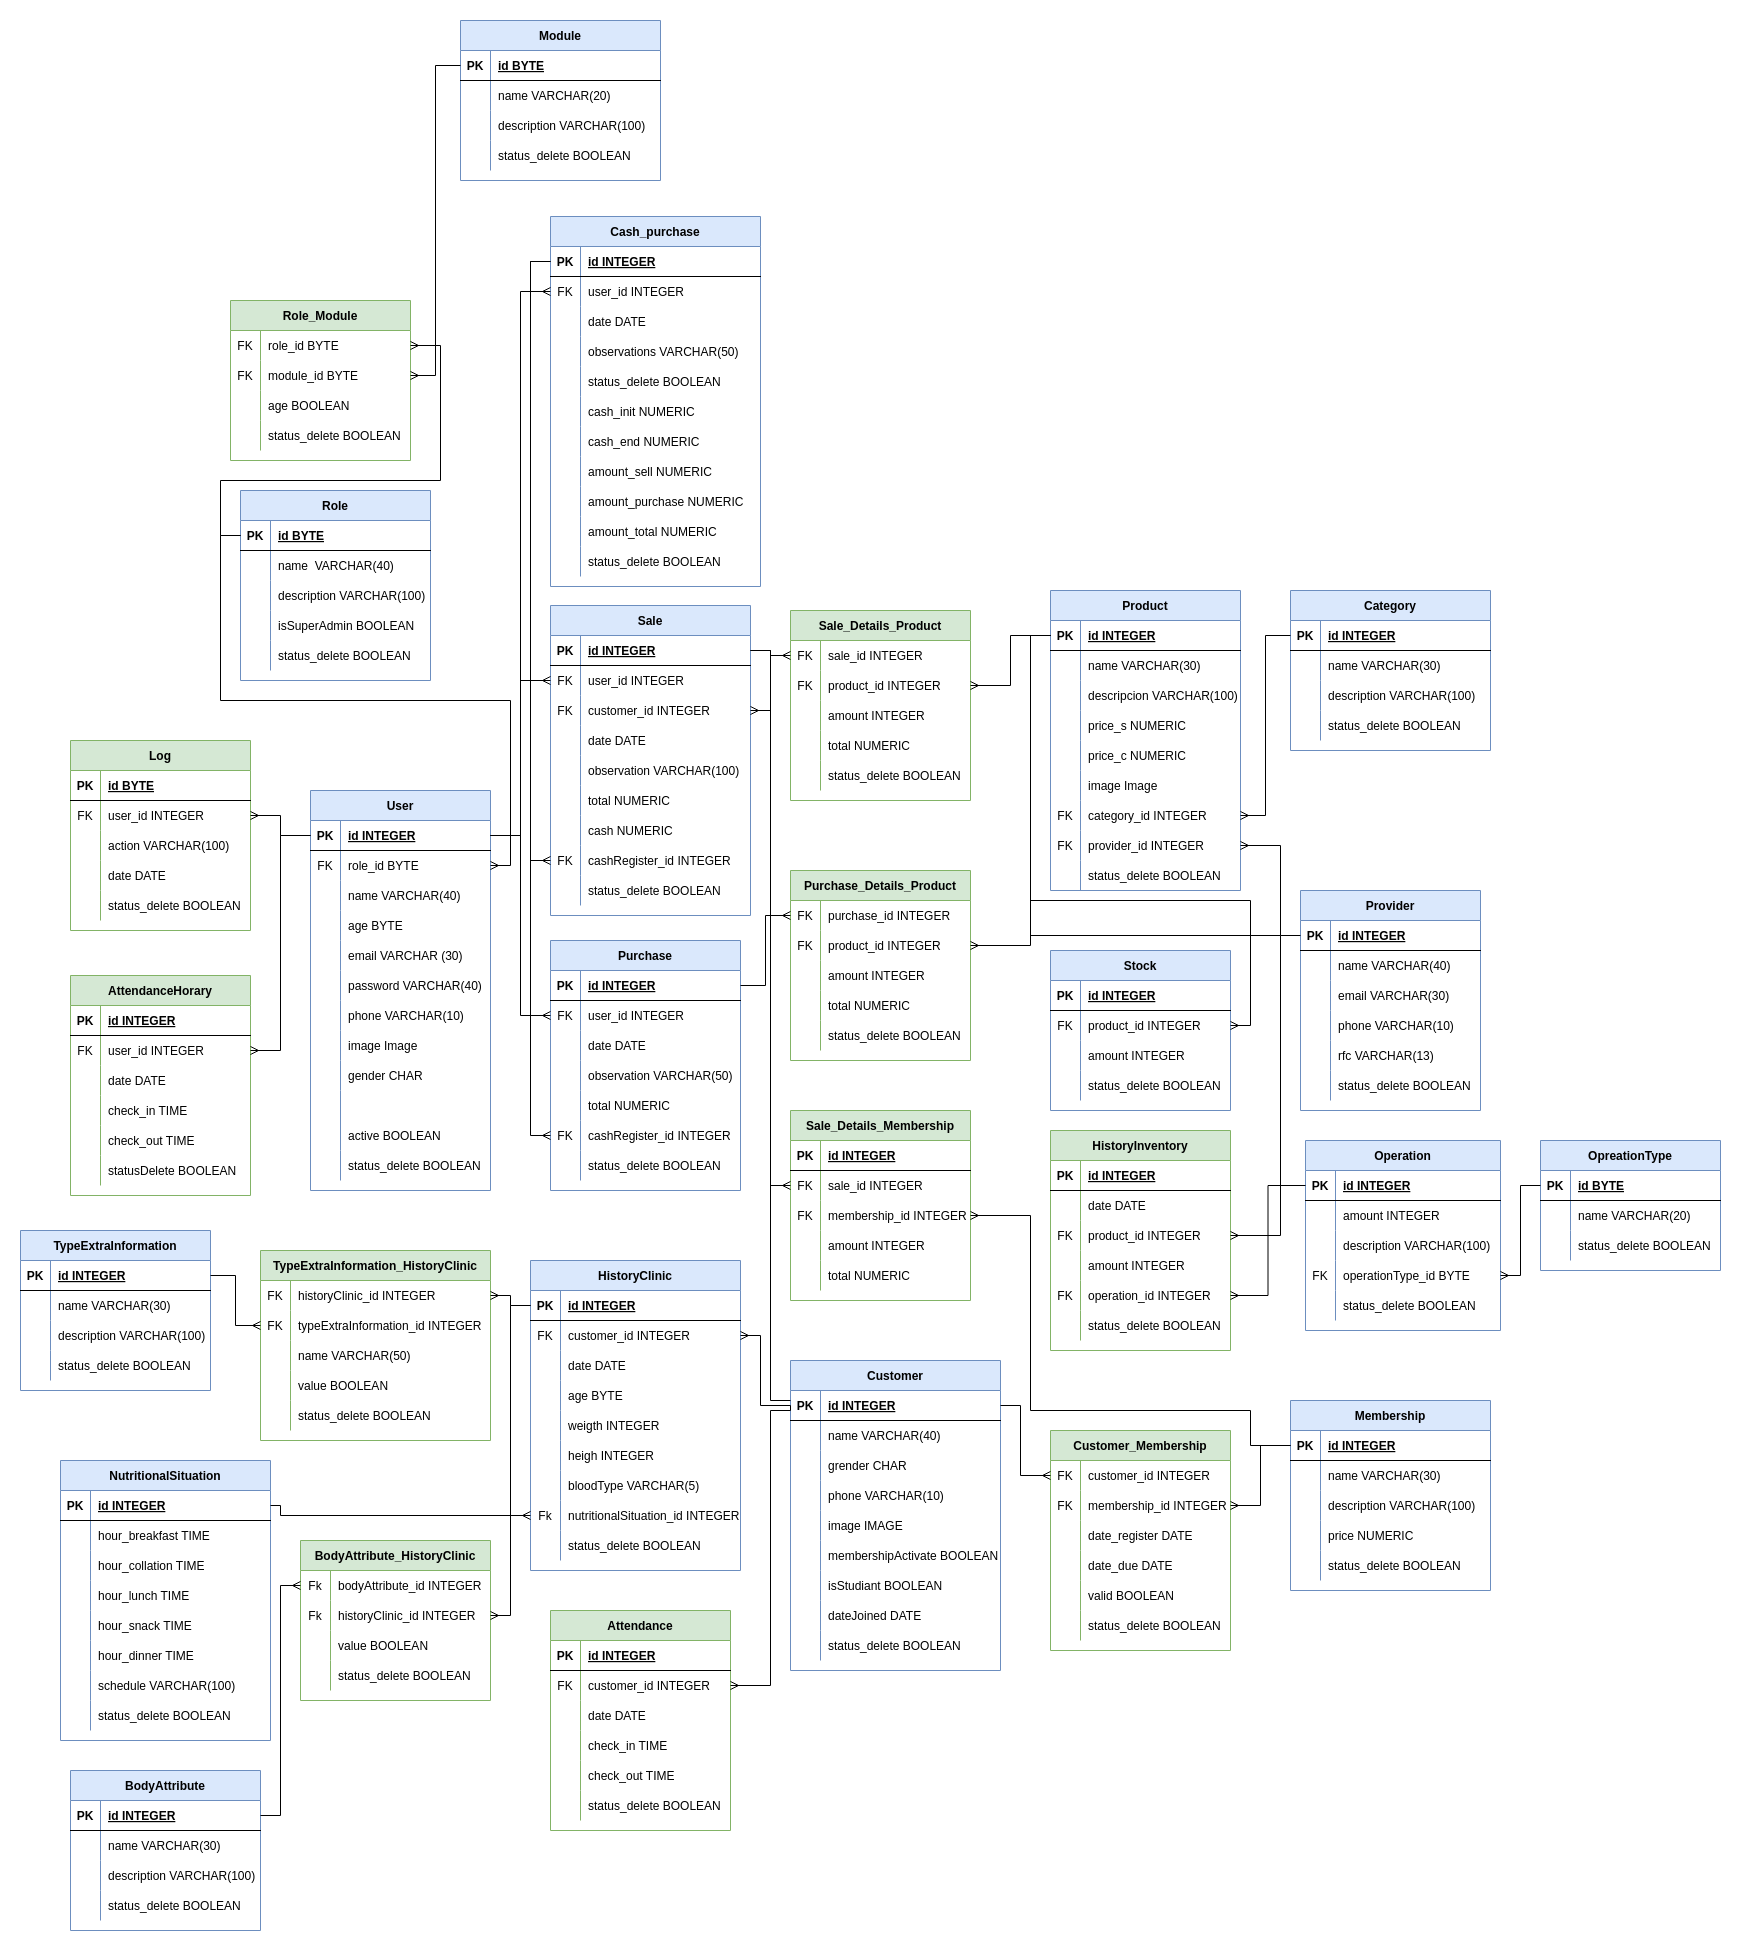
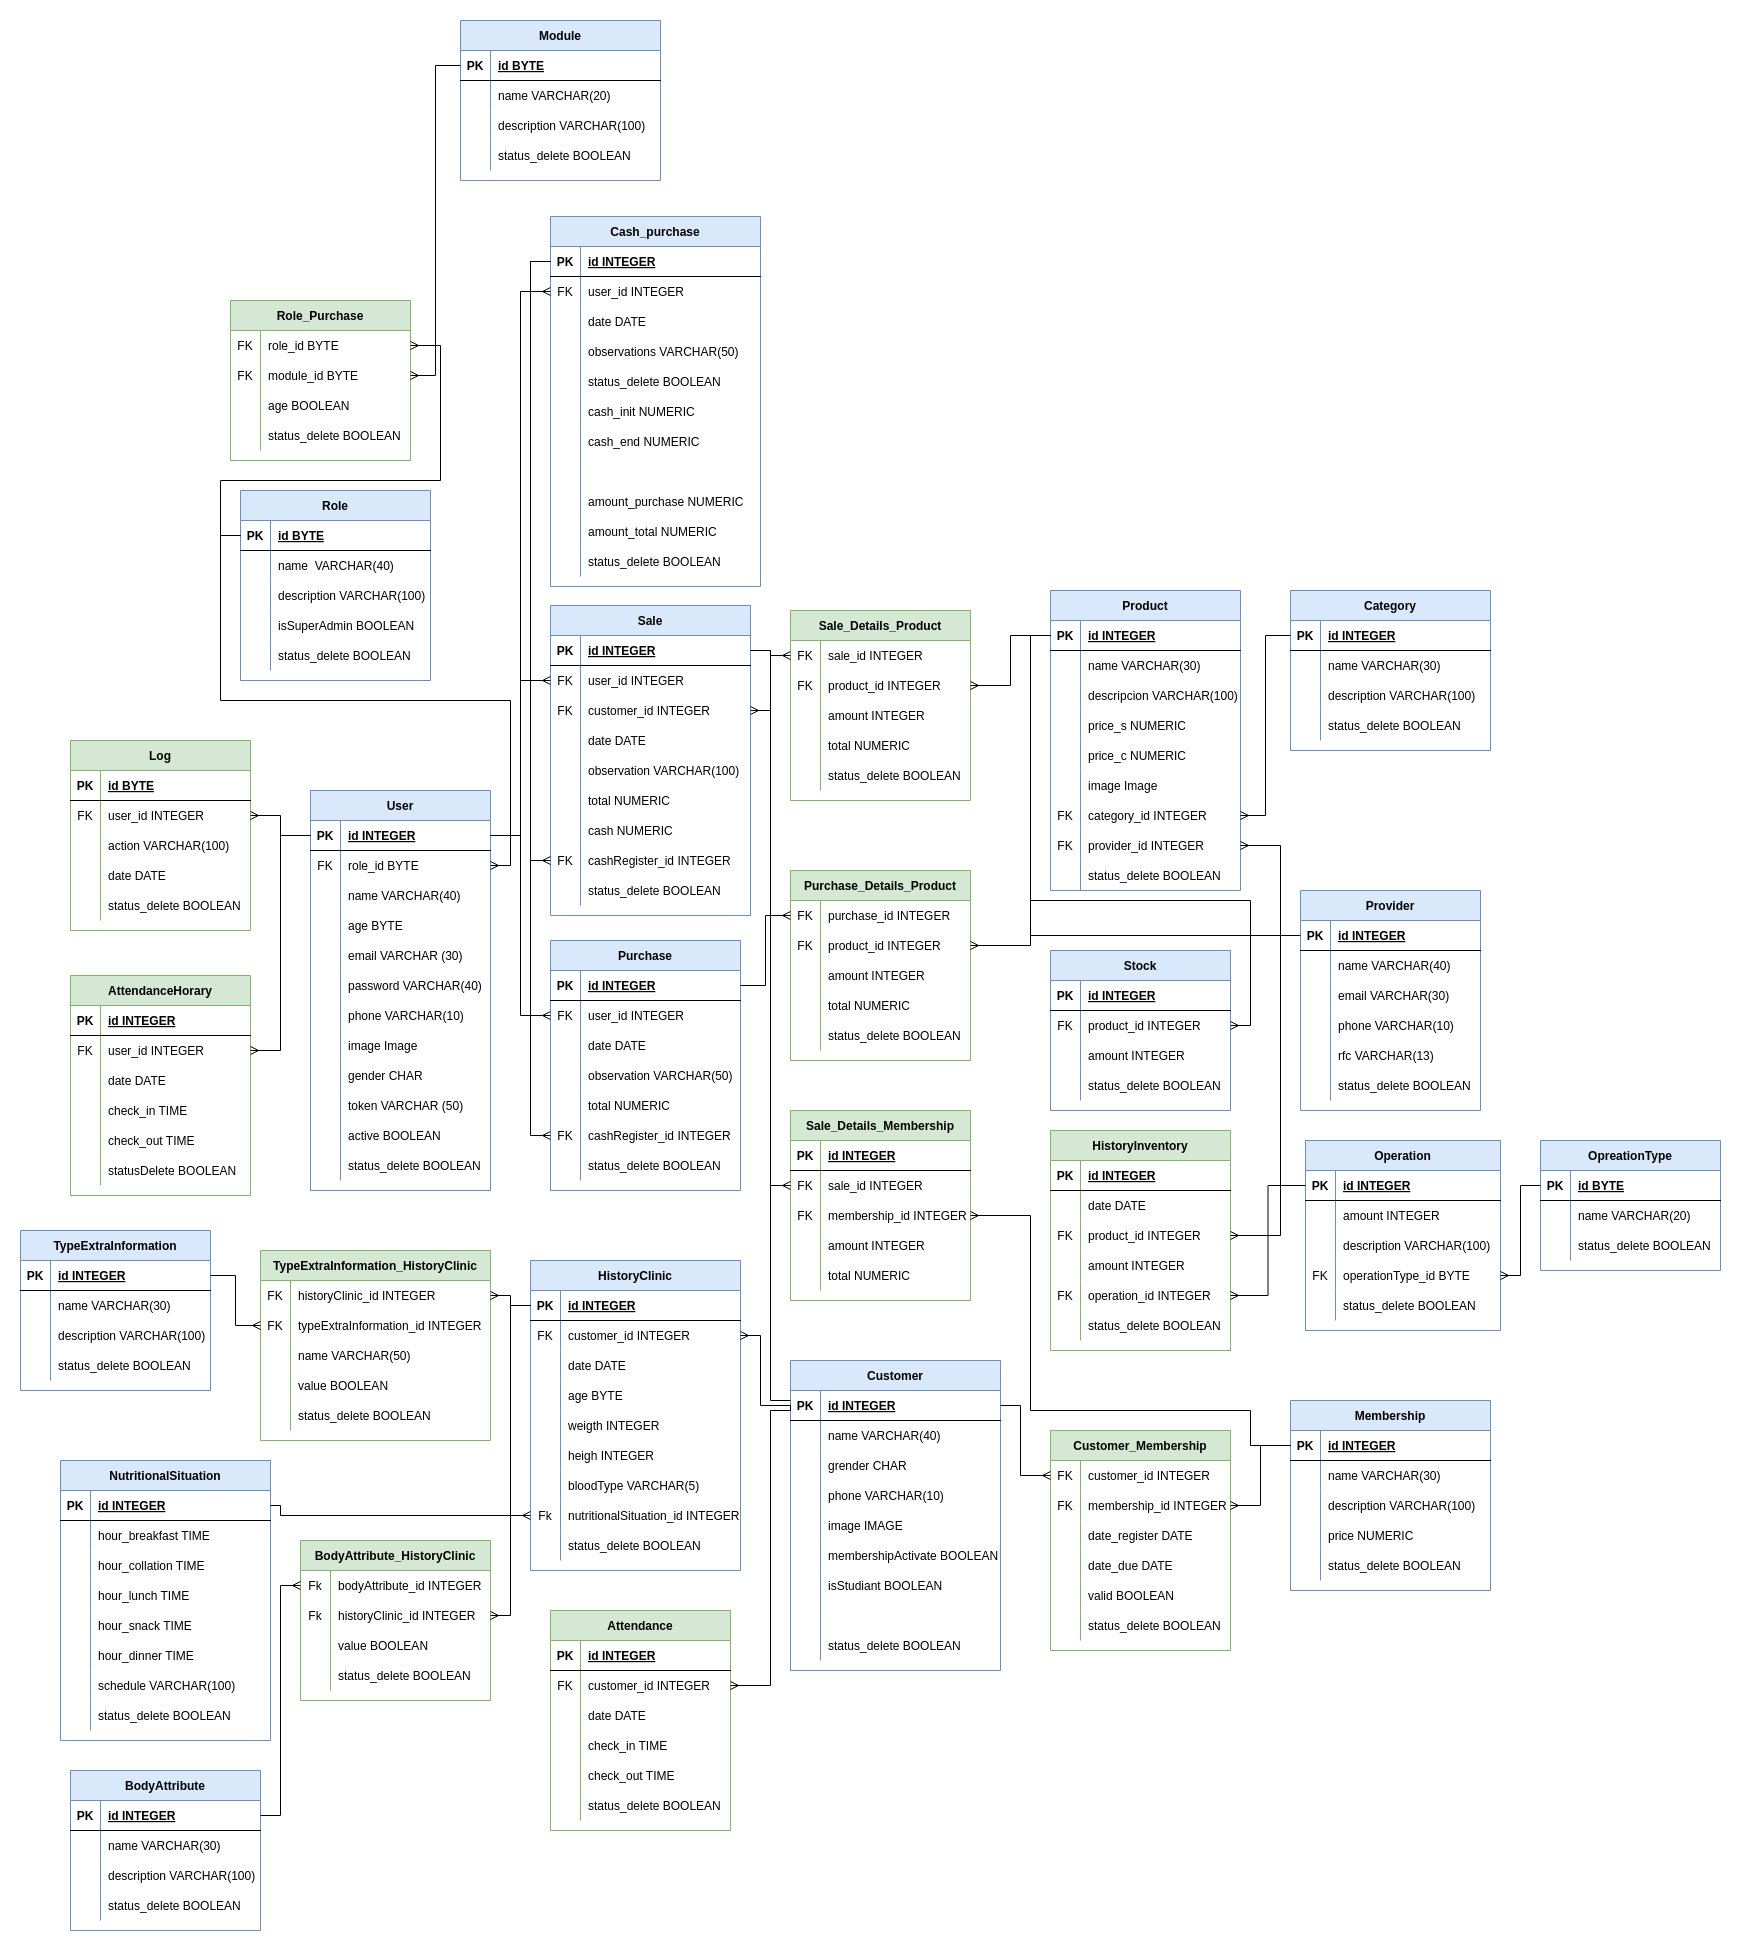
node "Role_Module": label "Role_Module" -> "Role_Purchase"
node "amount_sell NUMERIC": removed
node "token VARCHAR (50)": added
node "dateJoined DATE": removed
